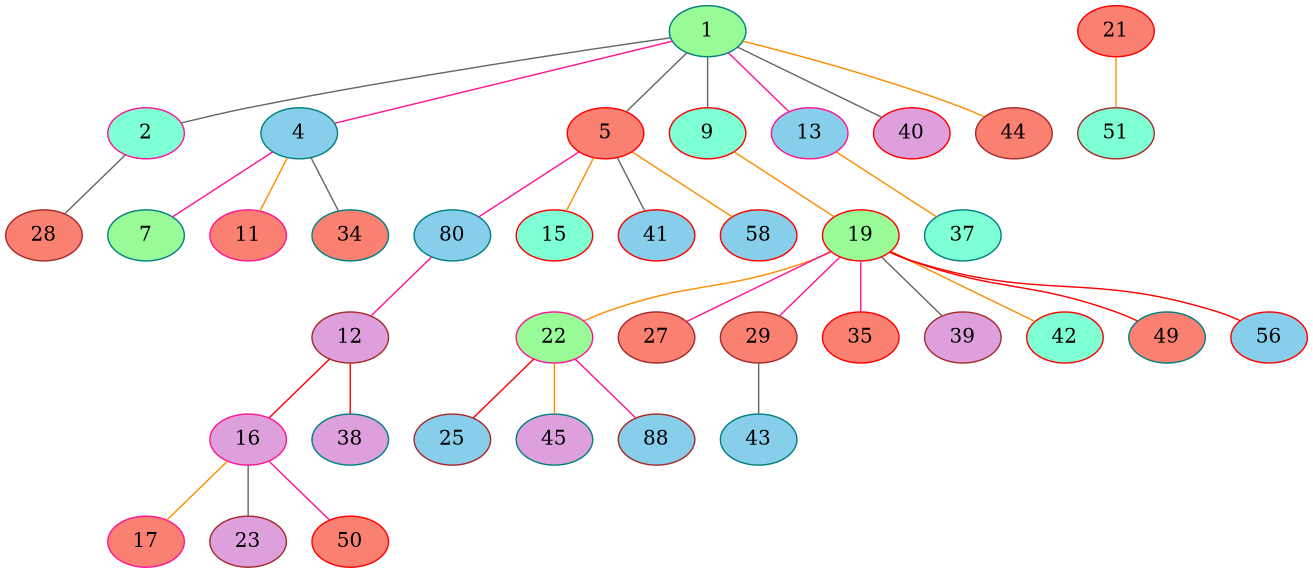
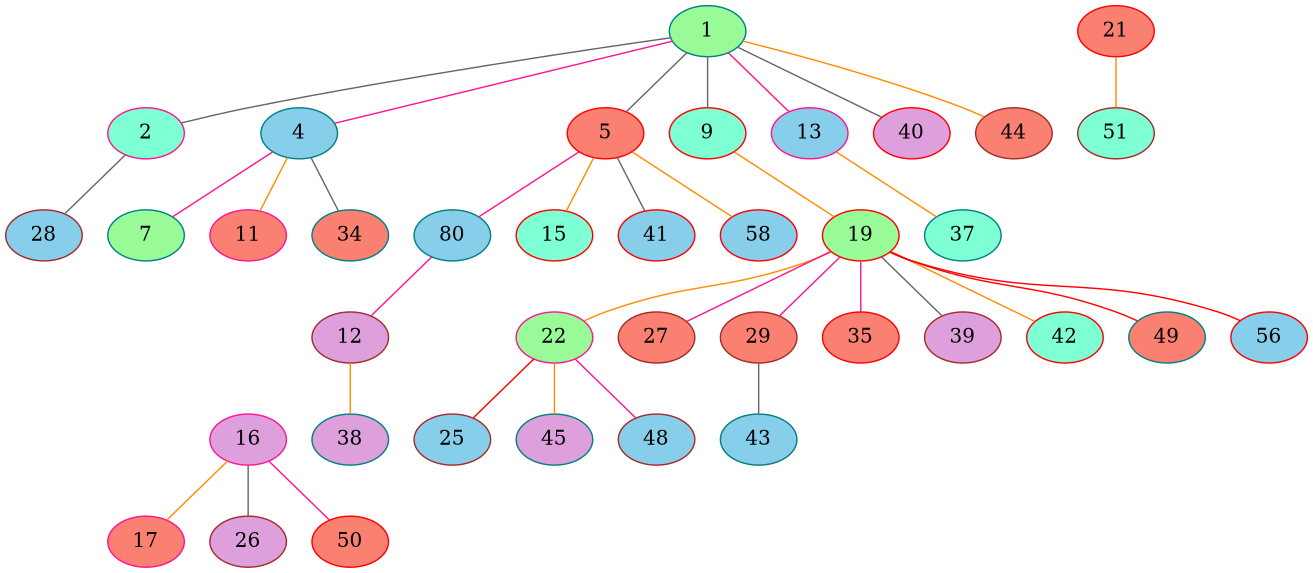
node "28": fillcolor salmon -> skyblue
edge "12" -- "16": removed
edge "12" -- "38": color red -> darkorange
node "88": label "88" -> "48"
node "23": label "23" -> "26"
